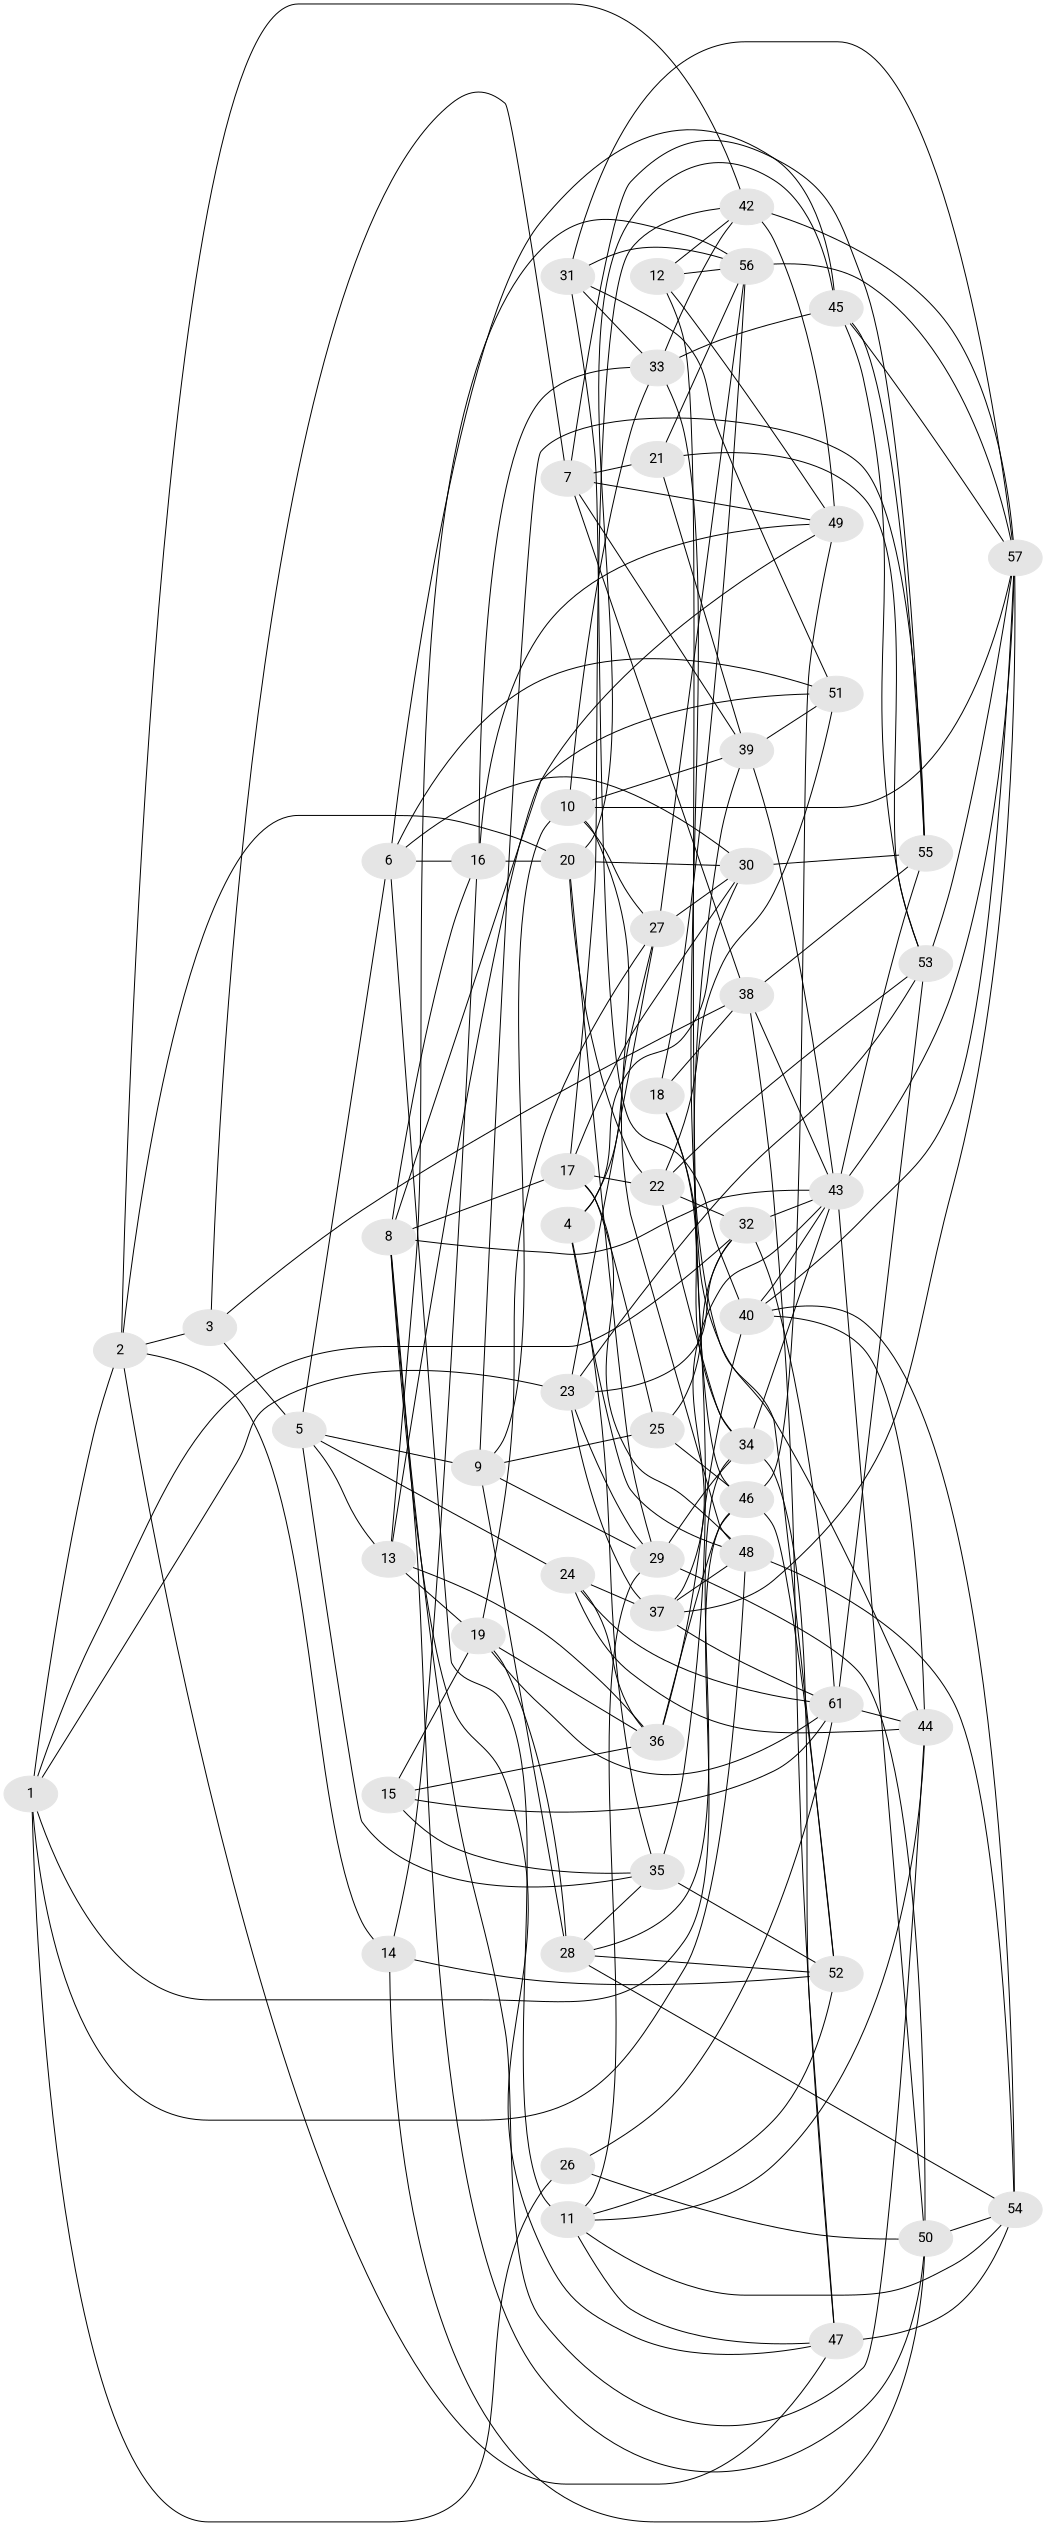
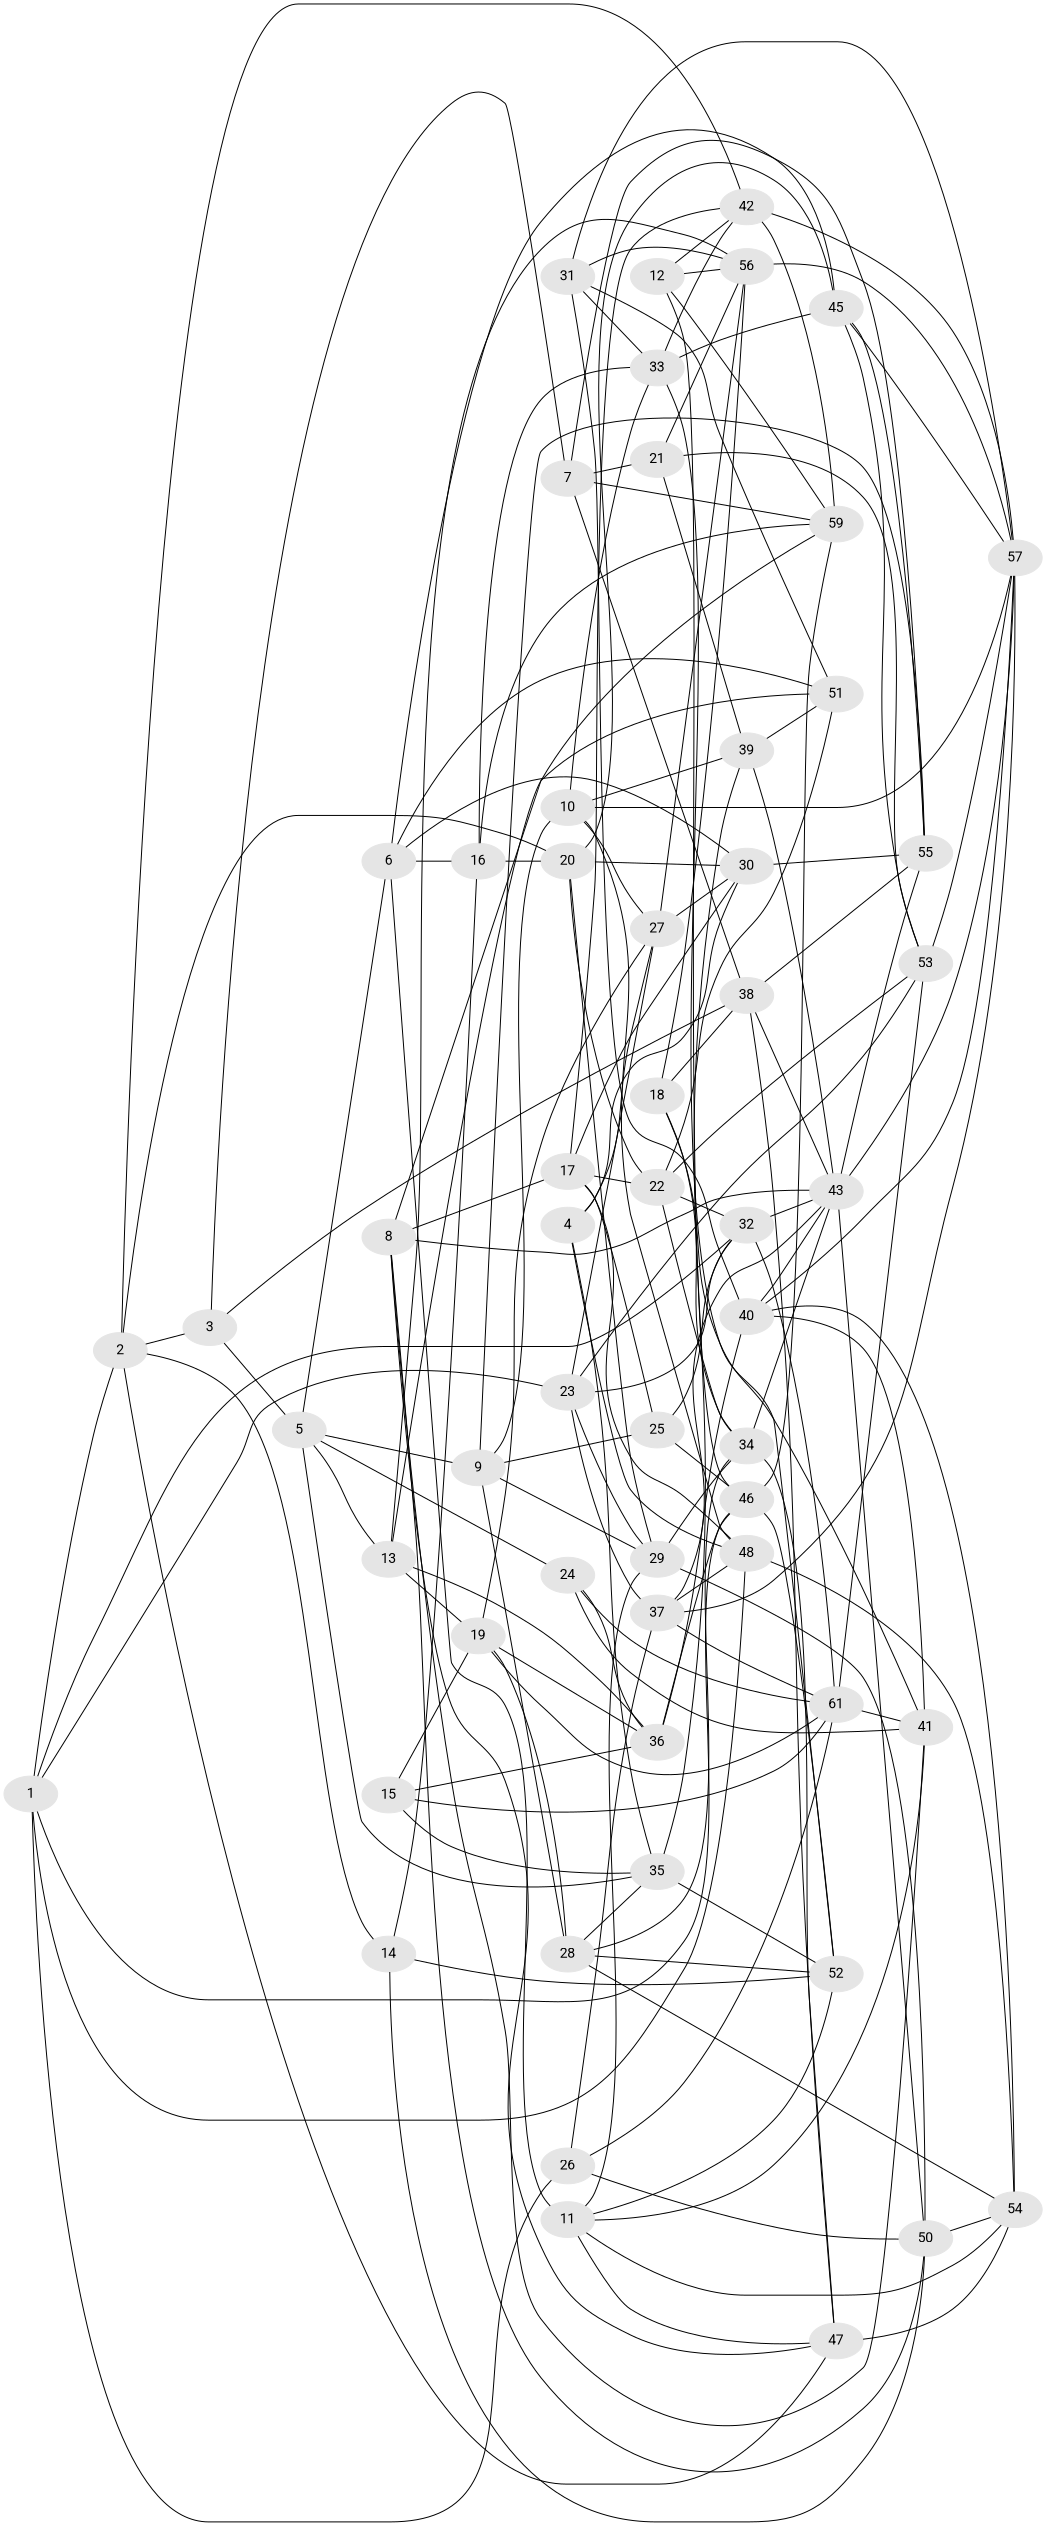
node "49": label "49" -> "59"
edge "7" -- "39": removed
edge "16" -- "8": removed
edge "24" -- "37": now "26" -- "37"
node "44": label "44" -> "41"
